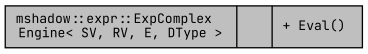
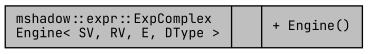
node "mshadow::expr::ExpComplex": text "+ Eval()" -> "+ Engine()"
